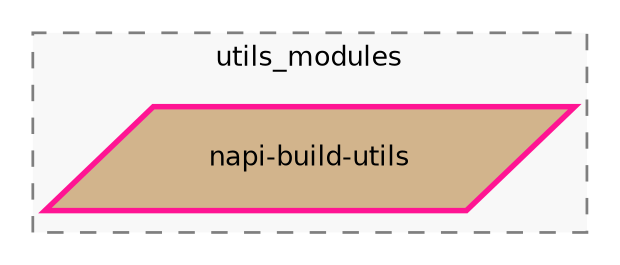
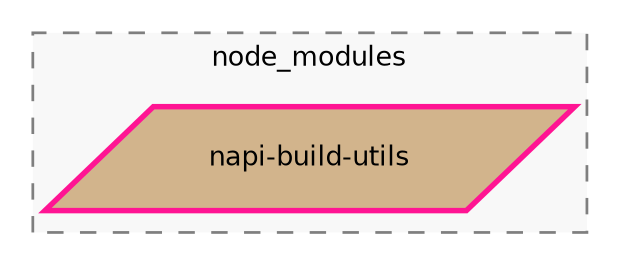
cluster "utils_modules": label "utils_modules" -> "node_modules"
